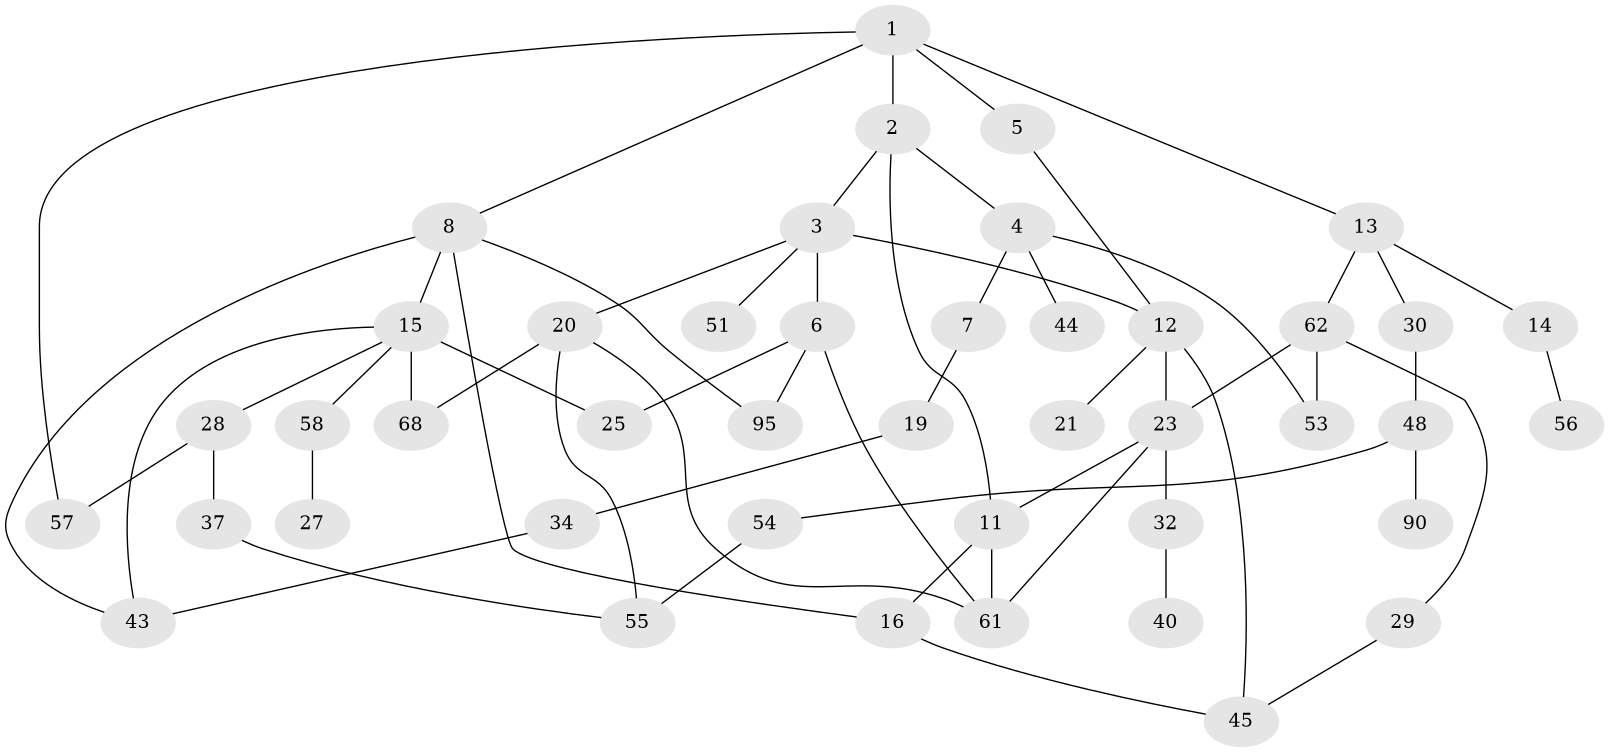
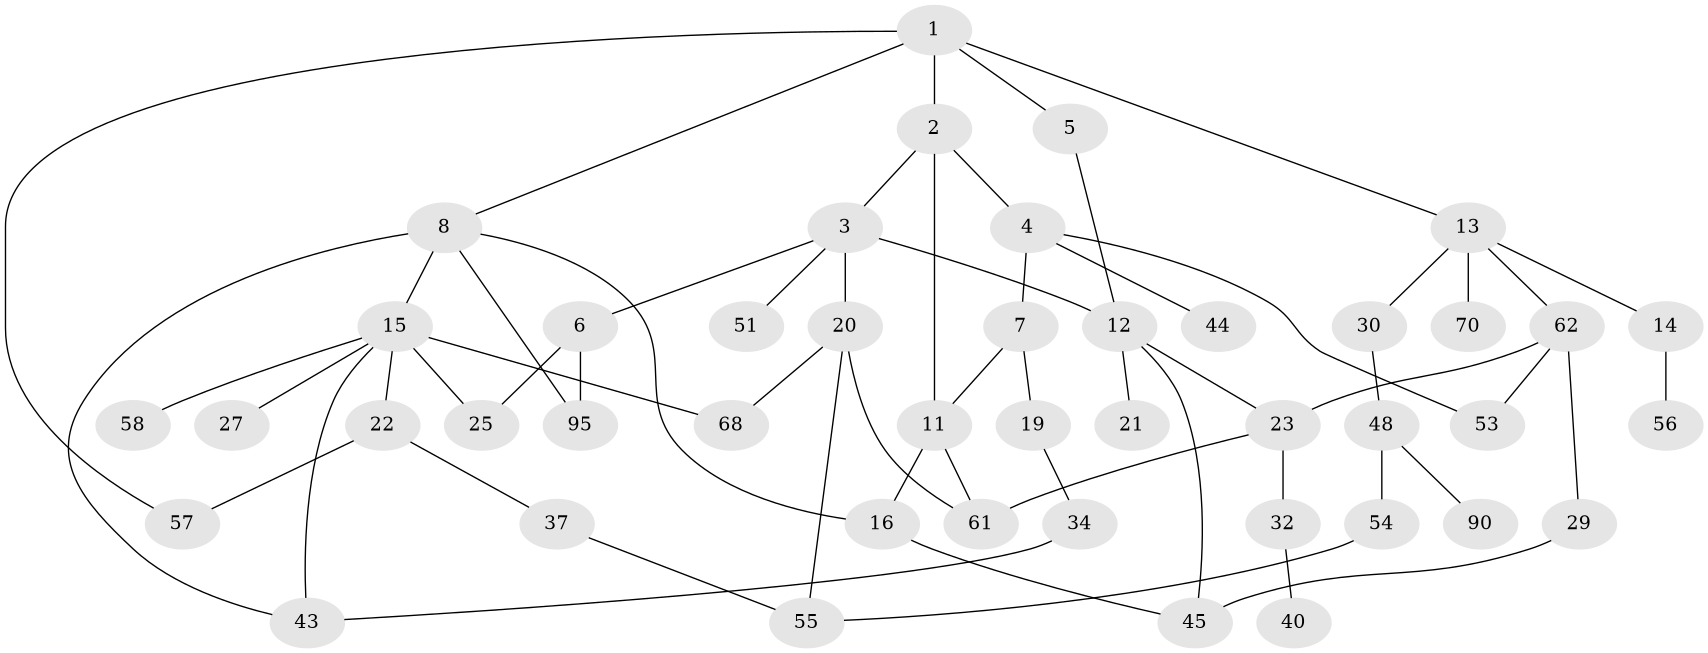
node "70": added
node "28": label "28" -> "22"
edge "58" -- "27": now "15" -- "27"
edge "23" -- "11": now "7" -- "11"
edge "6" -- "61": removed
